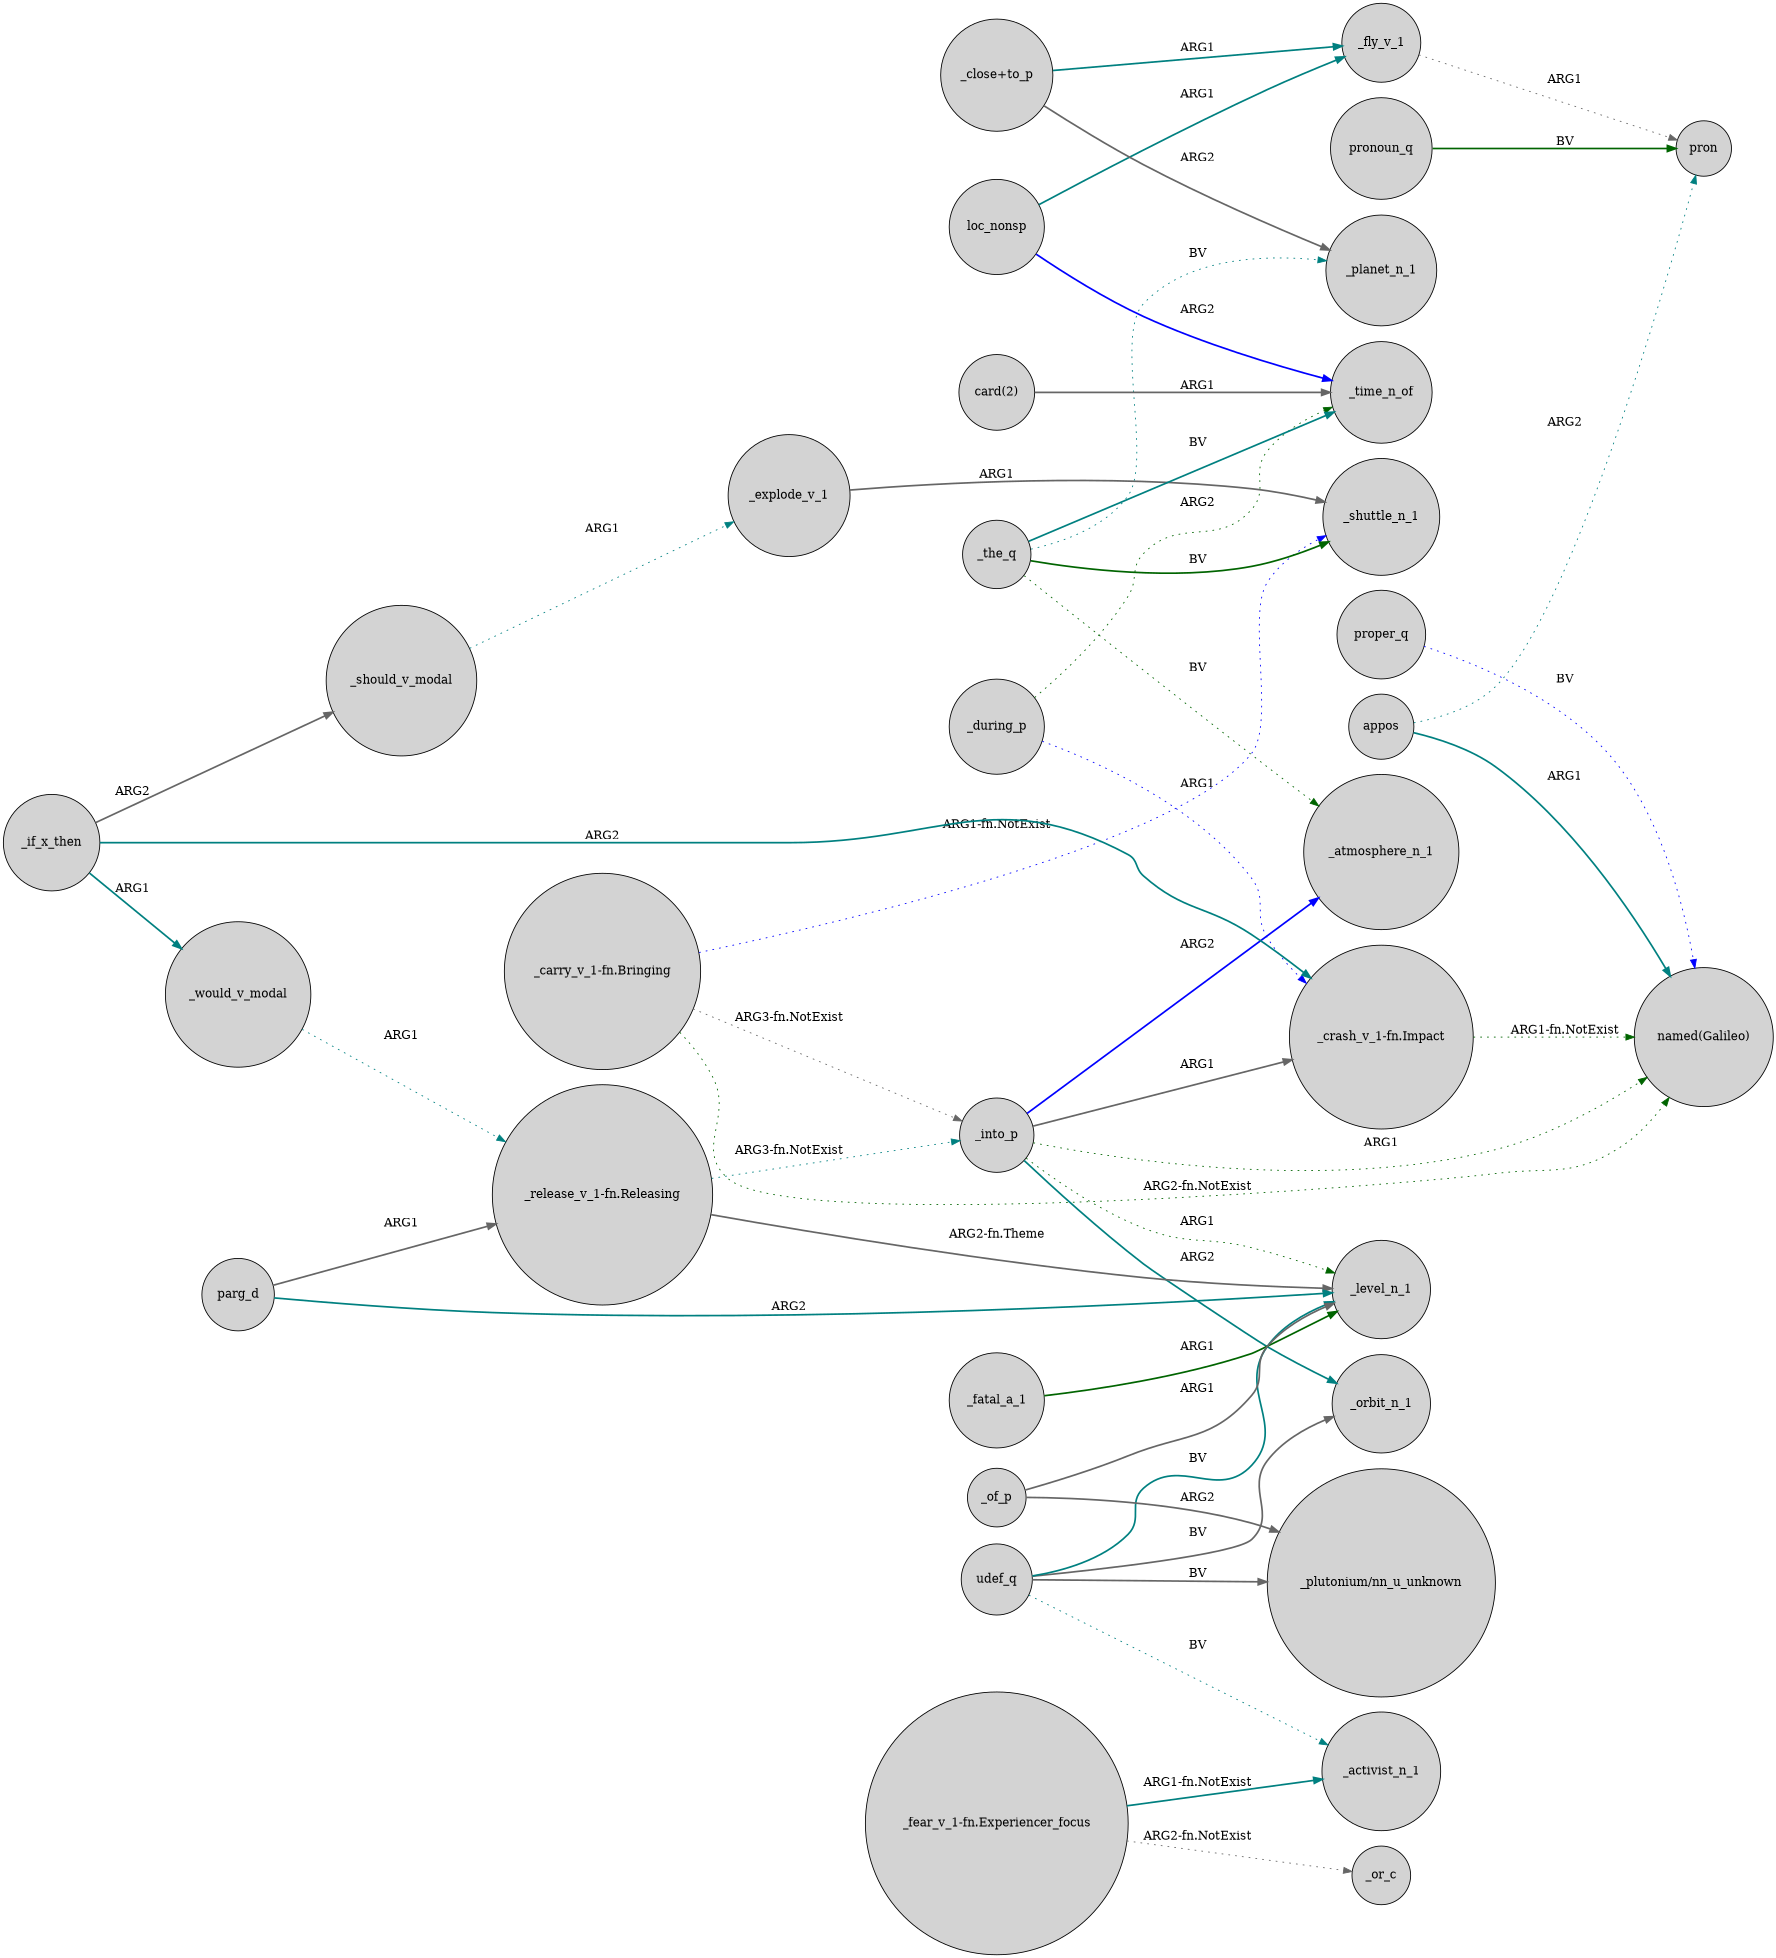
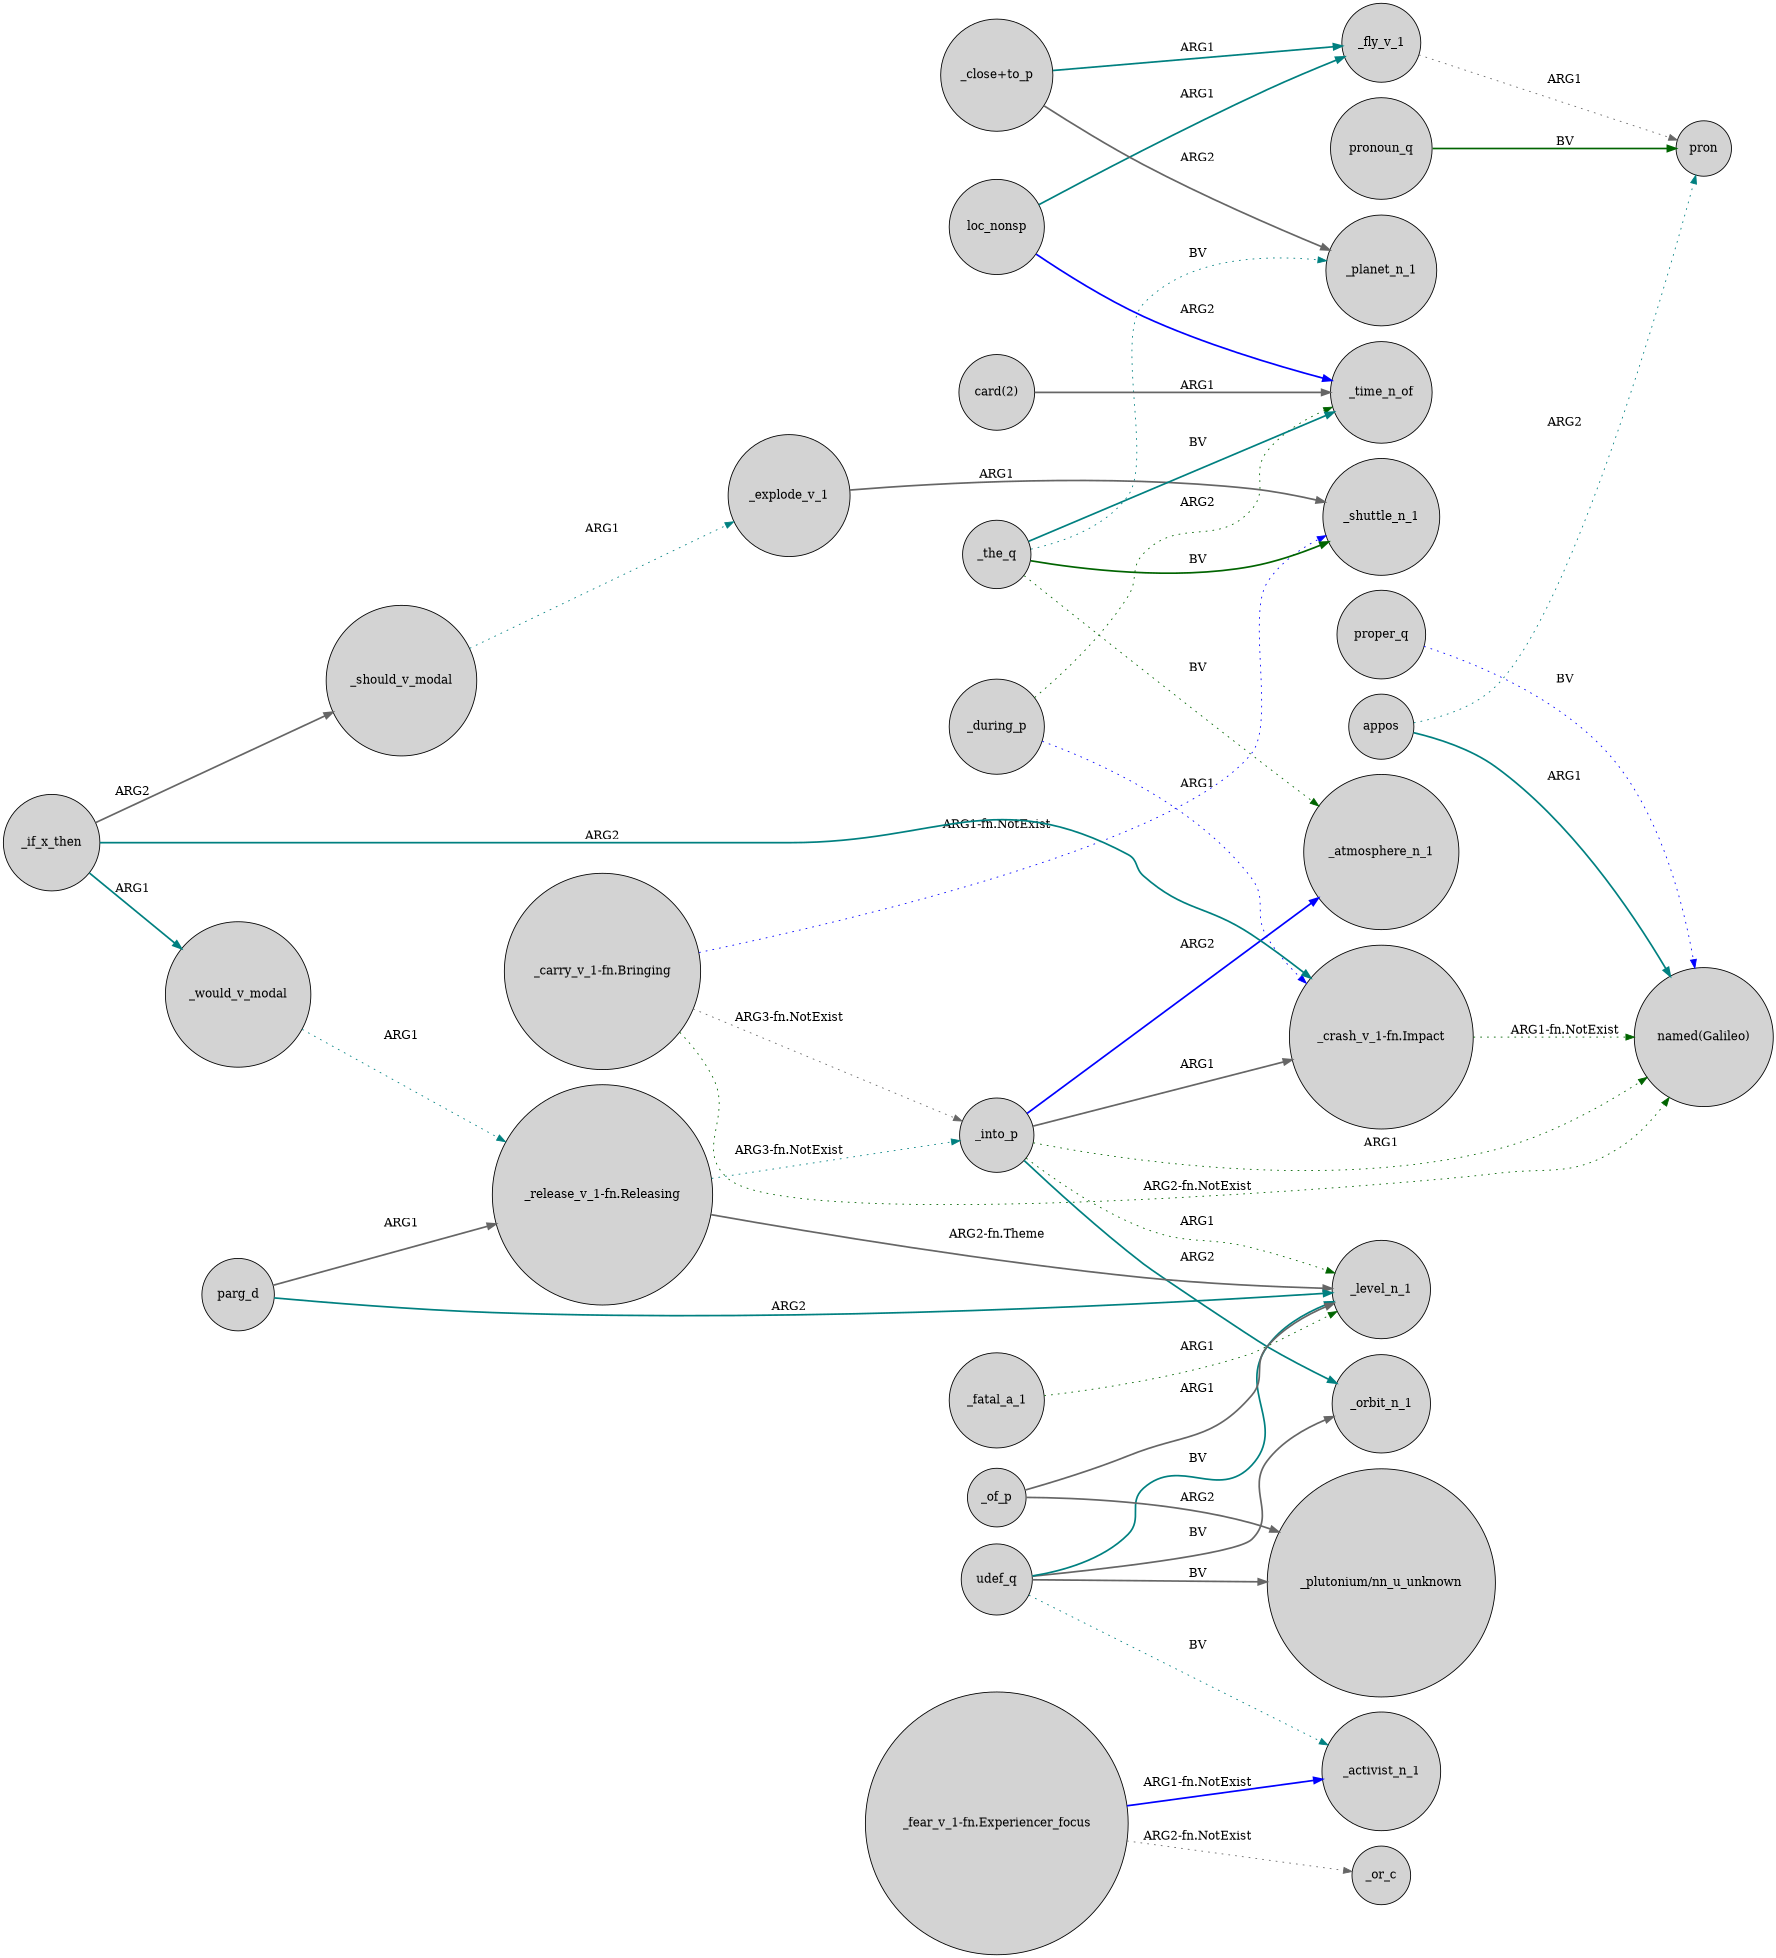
edge "_fatal_a_1" -> "_level_n_1": style bold -> dotted
edge "_fear_v_1-fn.Experiencer_focus" -> "_activist_n_1": color teal -> blue
